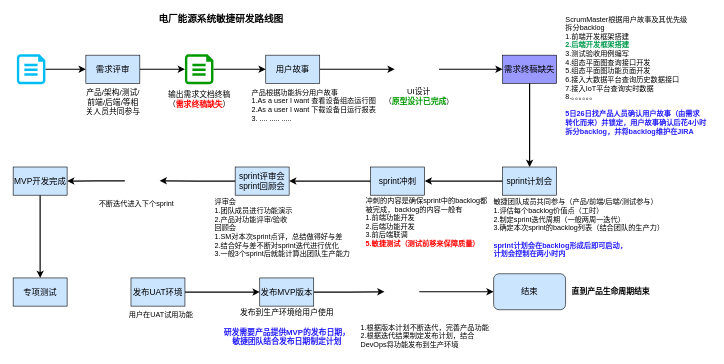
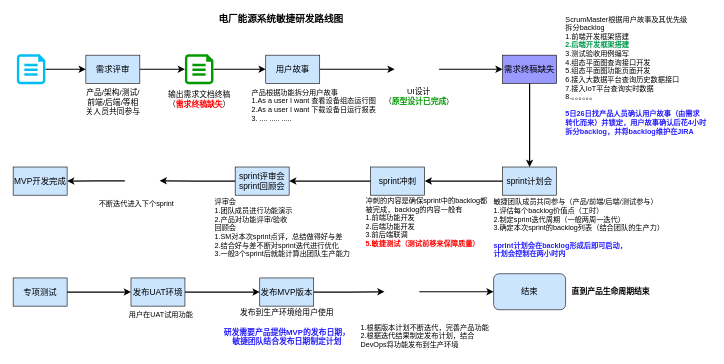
node "电厂能源系统敏捷研发路线图": moved (221, 18) -> (281, 18)
edge "MVP开发完成" -> "专项测试": removed
edge "专项测试" -> "发布UAT环境": added
